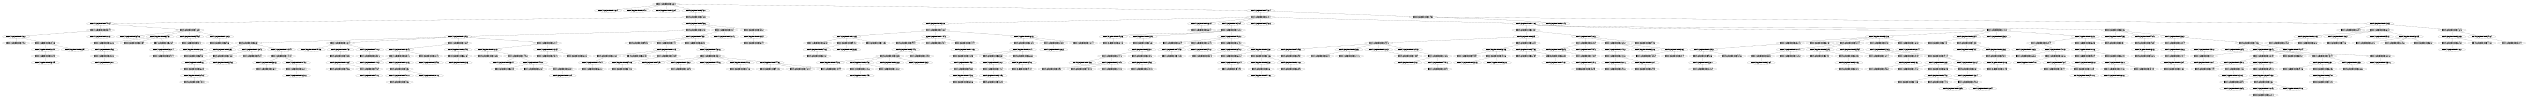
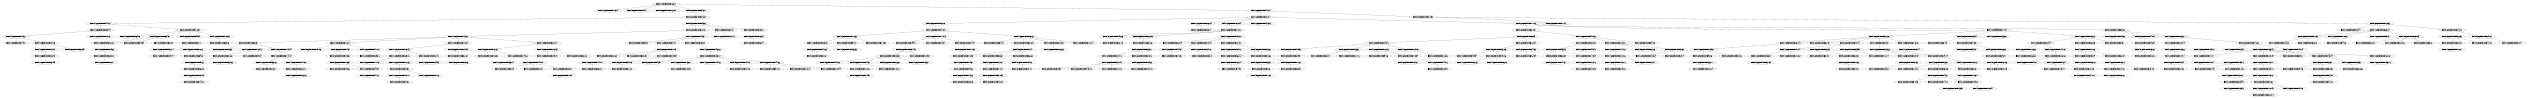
node "GRAPH_GRAPH_NODE_114_45": label "GRAPH_GRAPH_NODE_114_45" -> "ERDOS_GRAPH_NODE_114_45"
node "ERDOS_GRAPH_NODE_324_41": added
node "ERDOS_GRAPH_NODE_94_63": added
node "ERDOS_GRAPH_NODE_73_88": removed
node "NODE_GRAPH_NODE_426_95": label "NODE_GRAPH_NODE_426_95" -> "ERDOS_GRAPH_NODE_426_95"
node "ERDOS_GRAPH_NODE_189_92": removed
node "ERDOS_GRAPH_GRAPH_405_81": label "ERDOS_GRAPH_GRAPH_405_81" -> "ERDOS_GRAPH_NODE_405_81"
